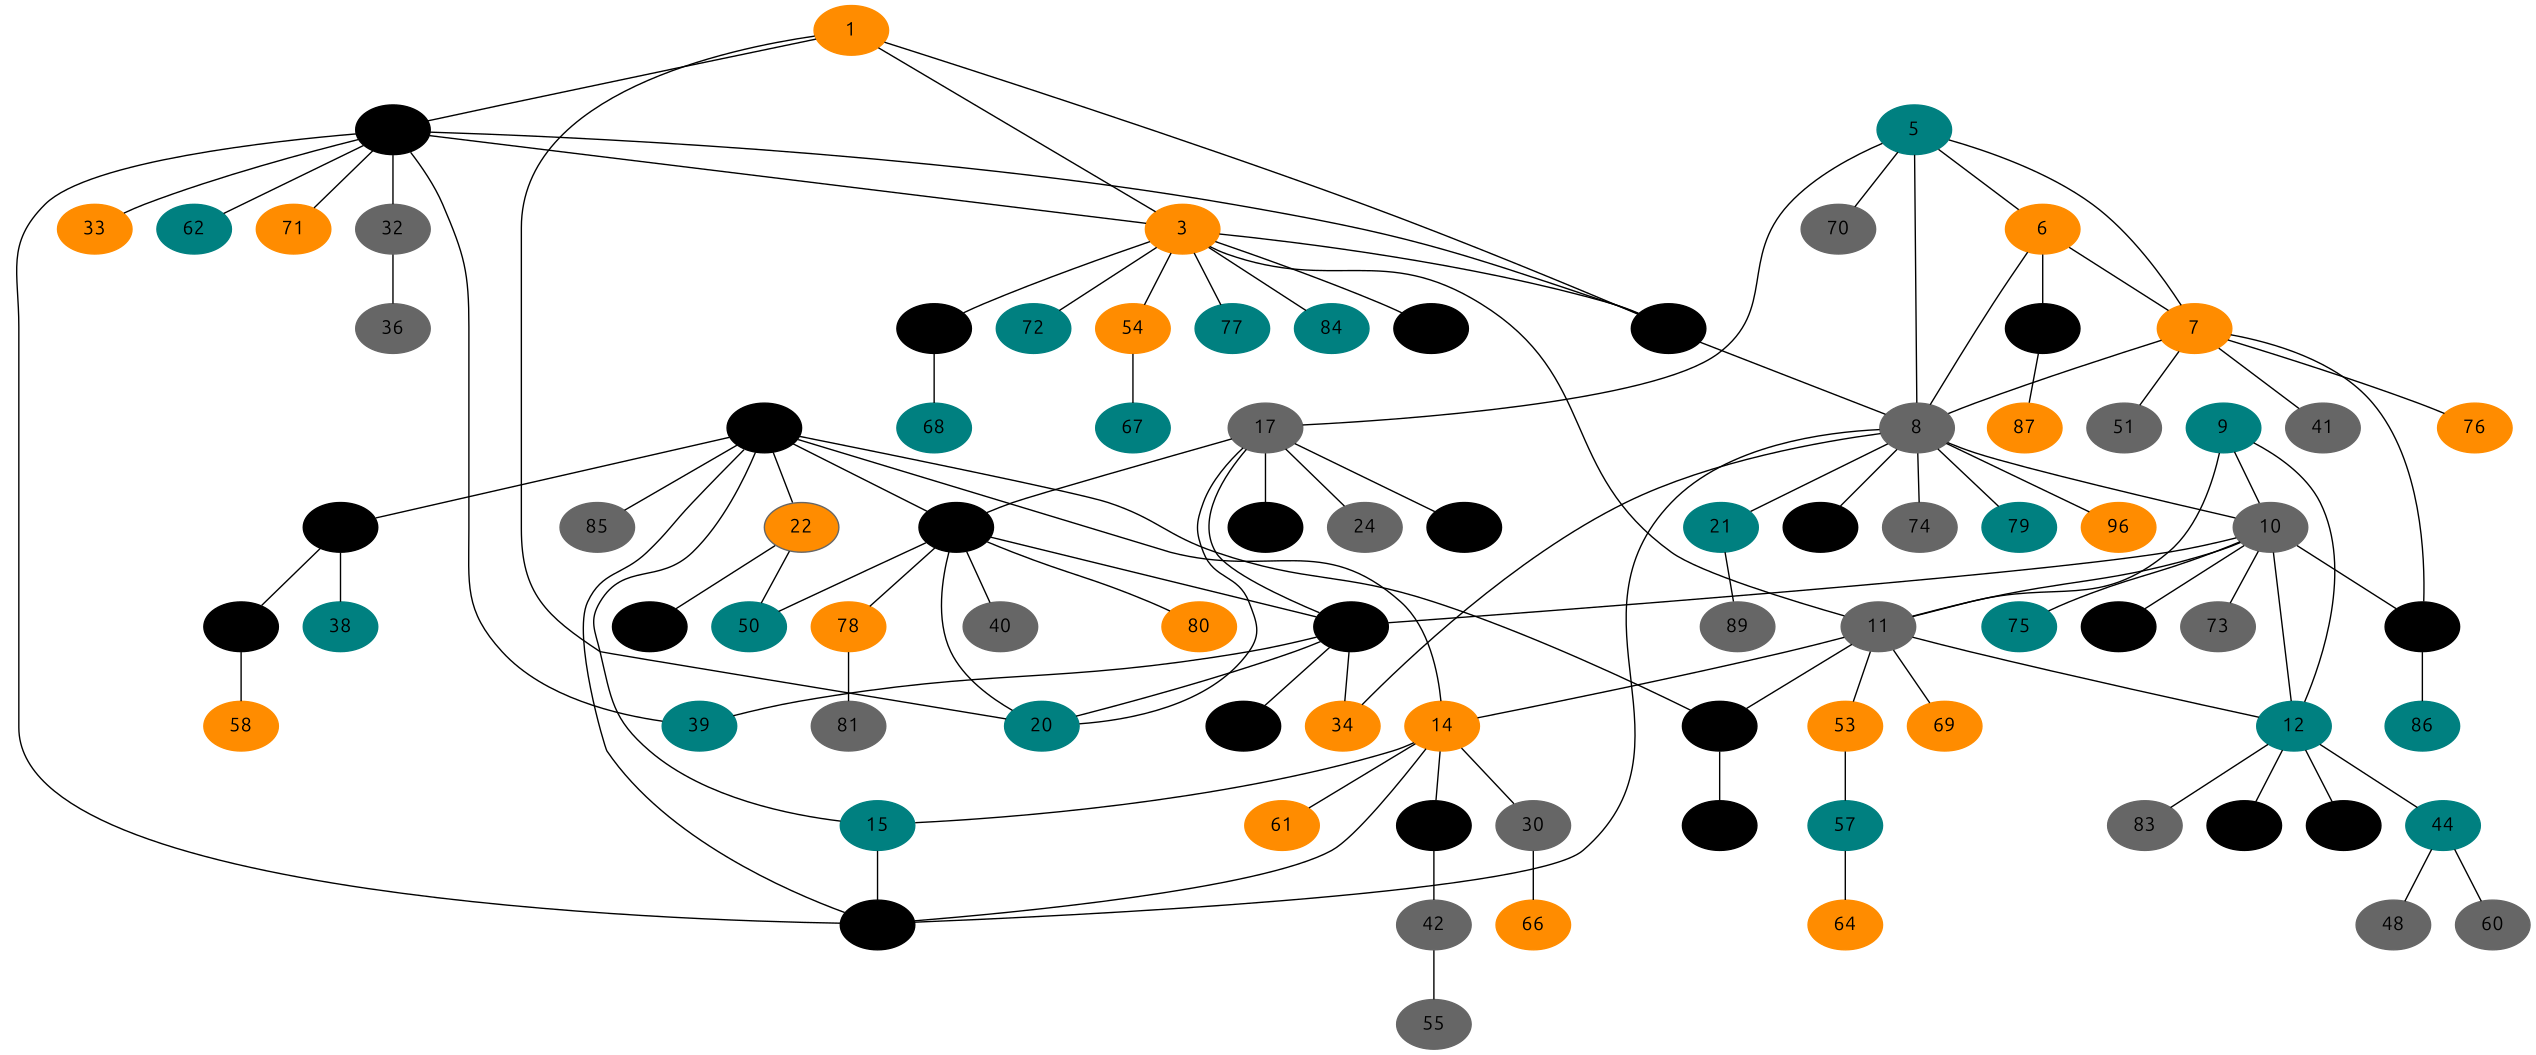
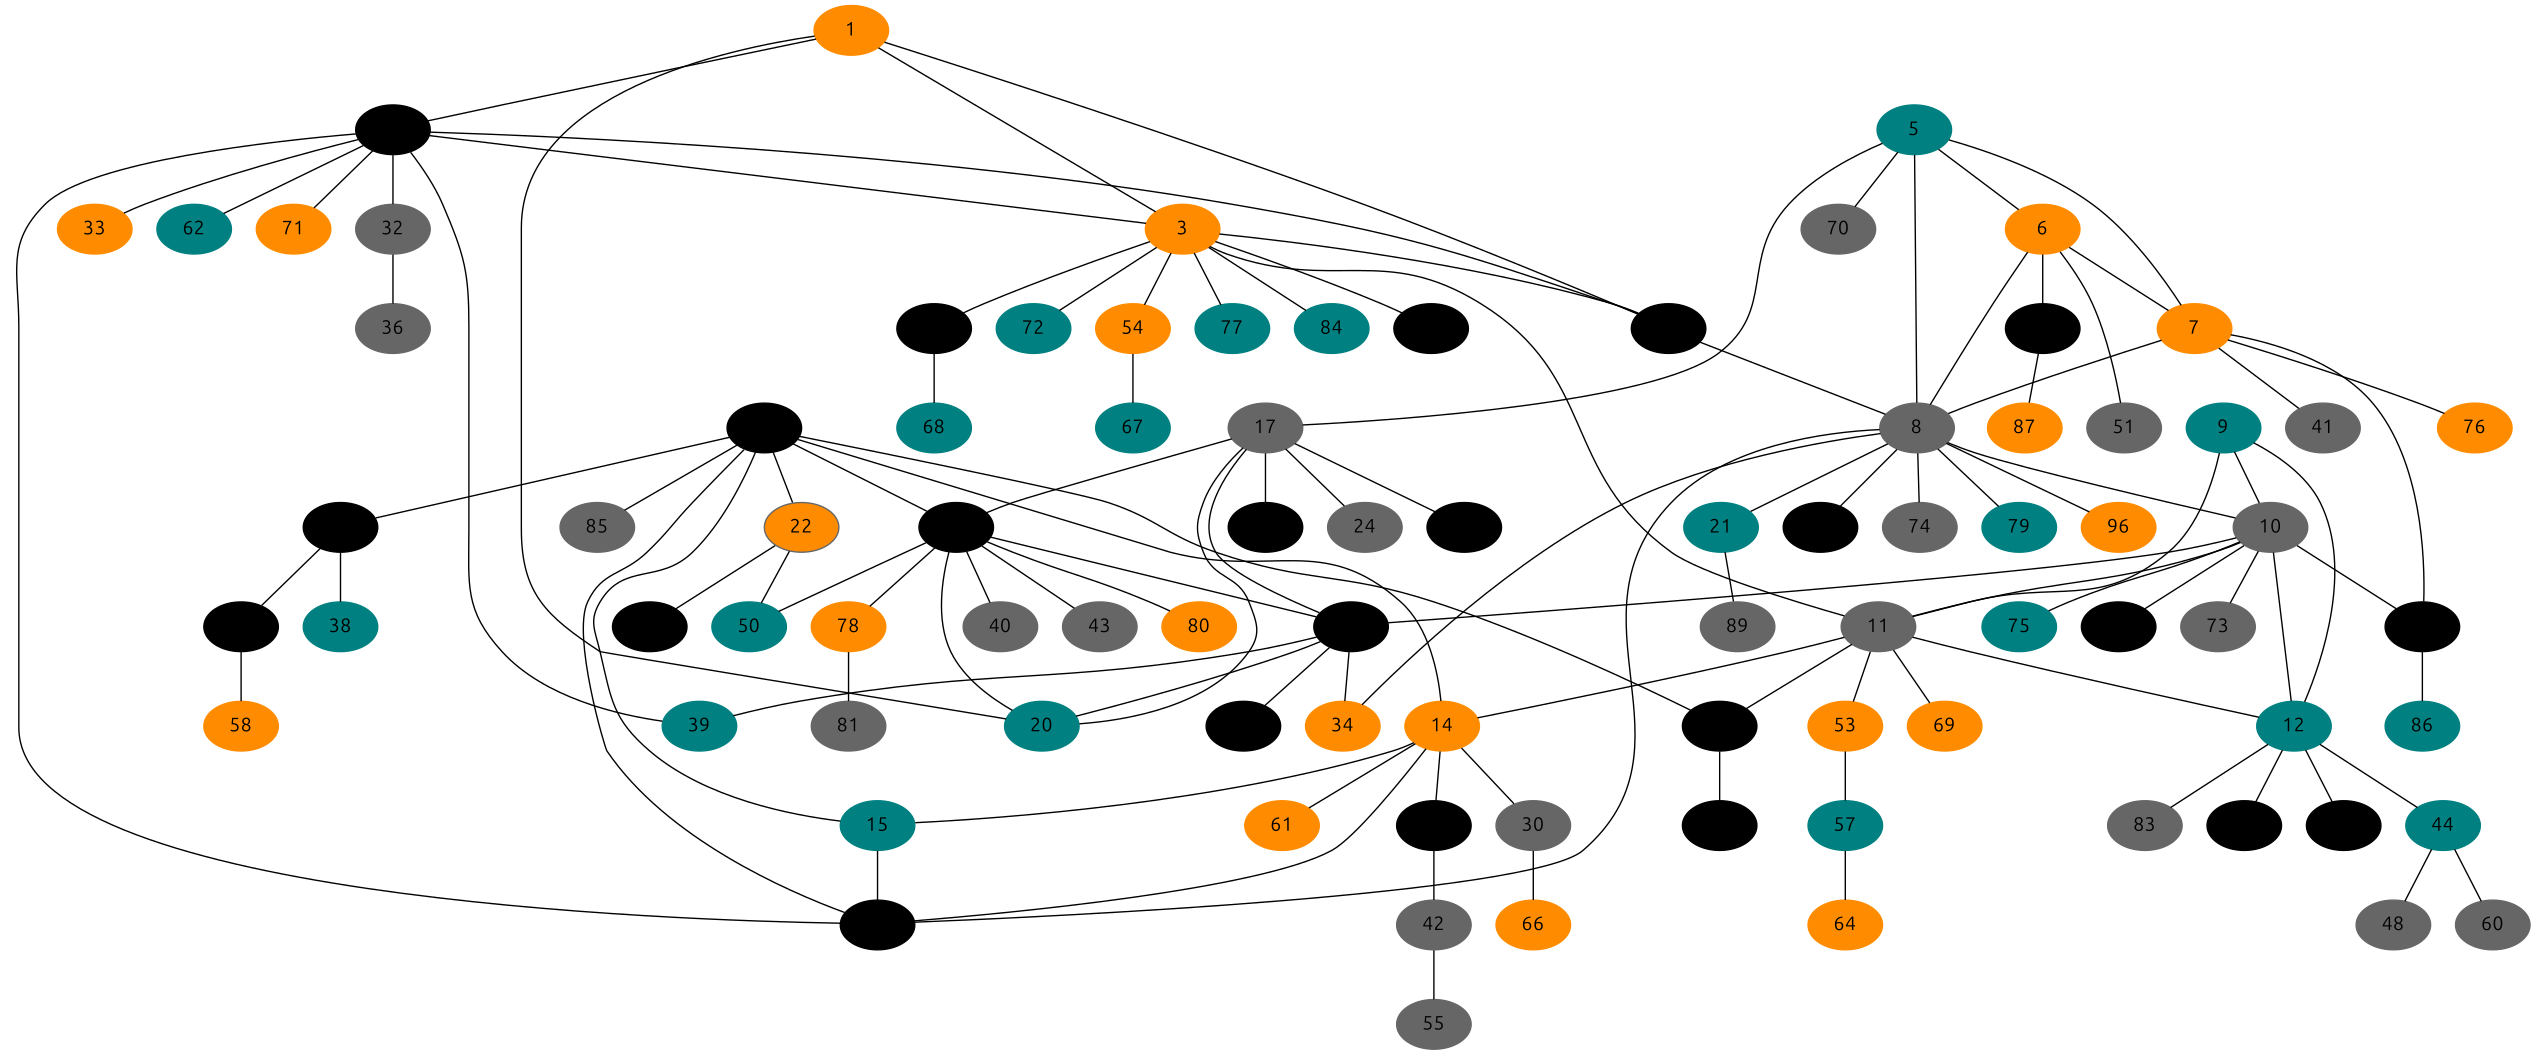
edge "7" -- "51": now "6" -- "51"
node "43": added
